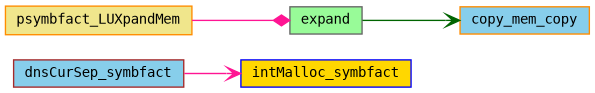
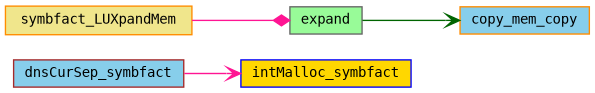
node "psymbfact_LUXpandMem": label "psymbfact_LUXpandMem" -> "symbfact_LUXpandMem"
